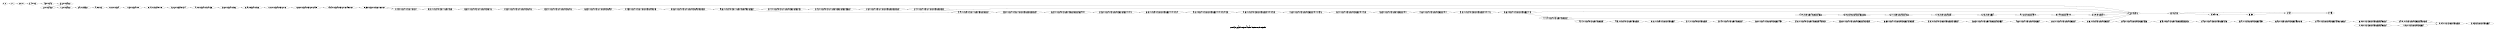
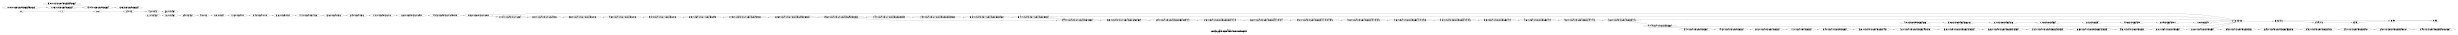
node "19, 24: 0 1 2 3 8 9 12 15 16 17 18 19 20 21 22": label "19, 24: 0 1 2 3 8 9 12 15 16 17 18 19 20 21 22" -> "19, 24: 6 1 2 3 8 9 12 15 16 17 18 19 20 21 22"
node "68, 100: 0 1 2 3 15 16 23 24 25 26 33 34 59 60 63 64": removed
